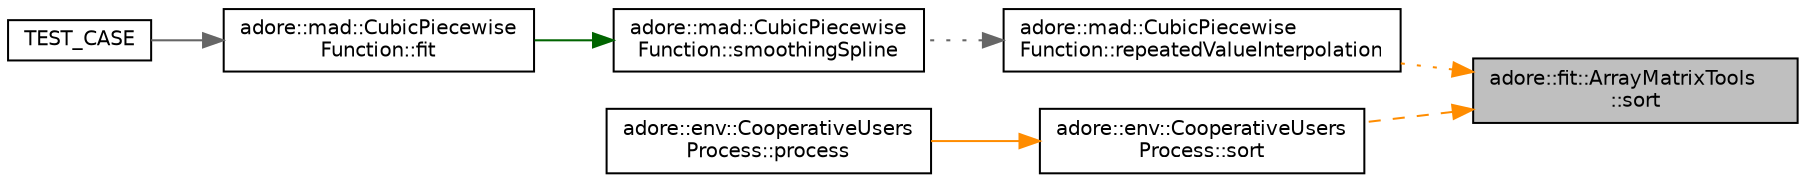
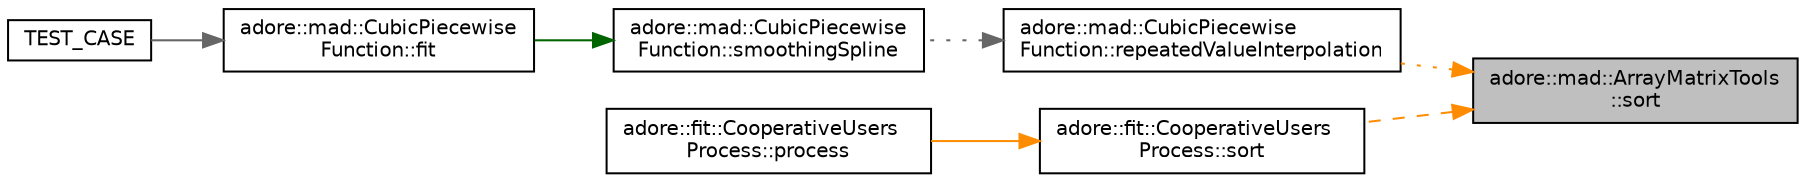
node "adore::fit::ArrayMatrixTools ::sort": label "adore::fit::ArrayMatrixTools ::sort" -> "adore::mad::ArrayMatrixTools ::sort"
node "adore::env::CooperativeUsers Process::process": label "adore::env::CooperativeUsers Process::process" -> "adore::fit::CooperativeUsers Process::process"
node "adore::env::CooperativeUsers Process::sort": label "adore::env::CooperativeUsers Process::sort" -> "adore::fit::CooperativeUsers Process::sort"
